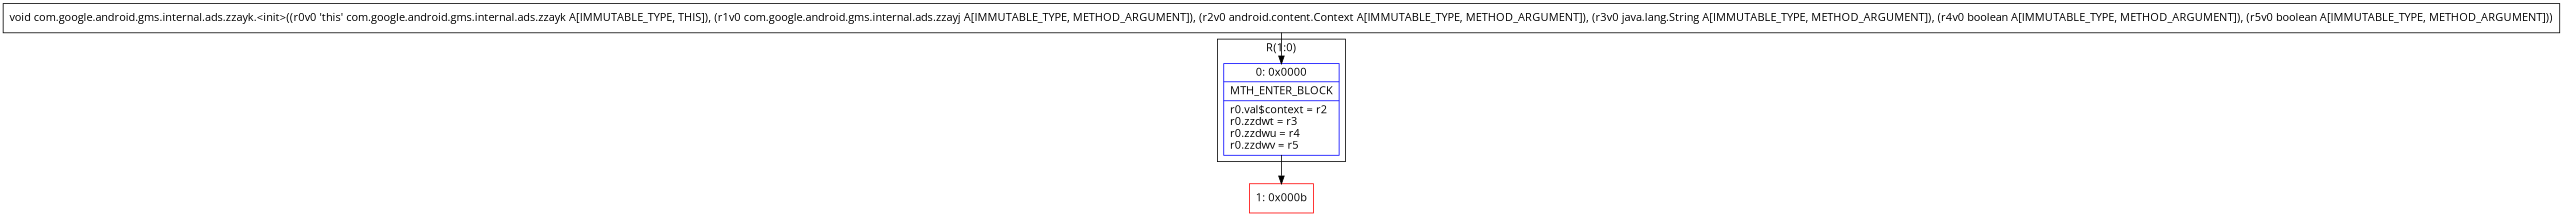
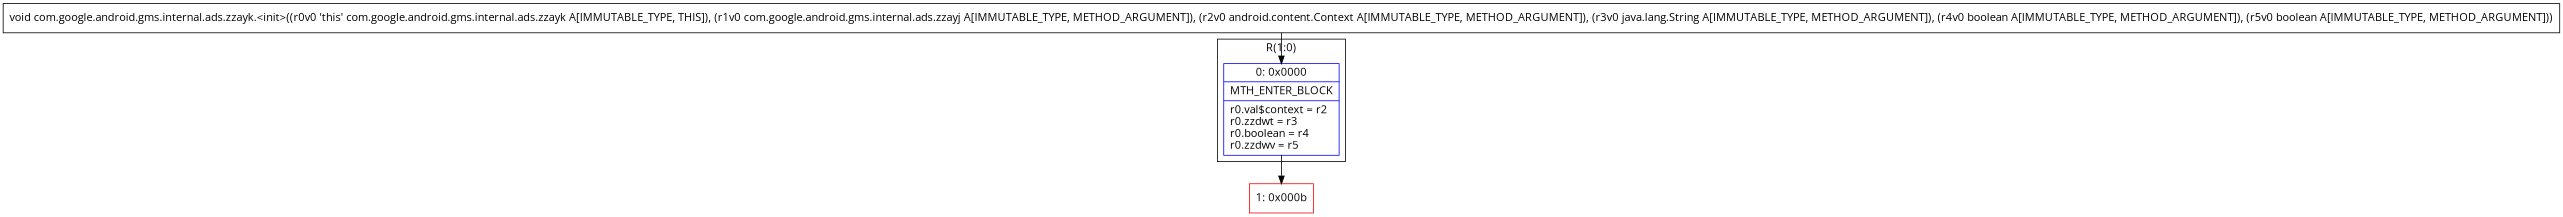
node "0: 0x0000": text "r0.zzdwu = r4" -> "r0.boolean = r4"
